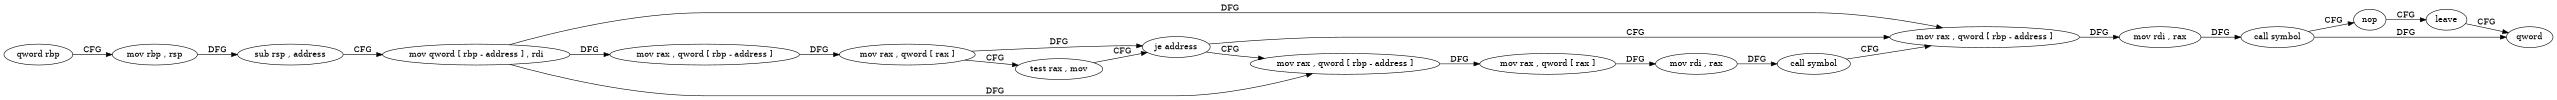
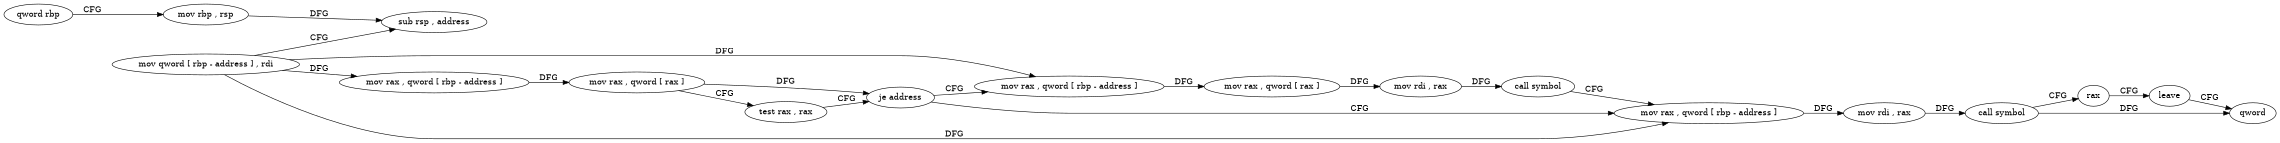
node "nop": label "nop" -> "rax"
edge "sub rsp , address" -> "mov qword [ rbp - address ] , rdi": reversed
node "test rax , mov": label "test rax , mov" -> "test rax , rax"
